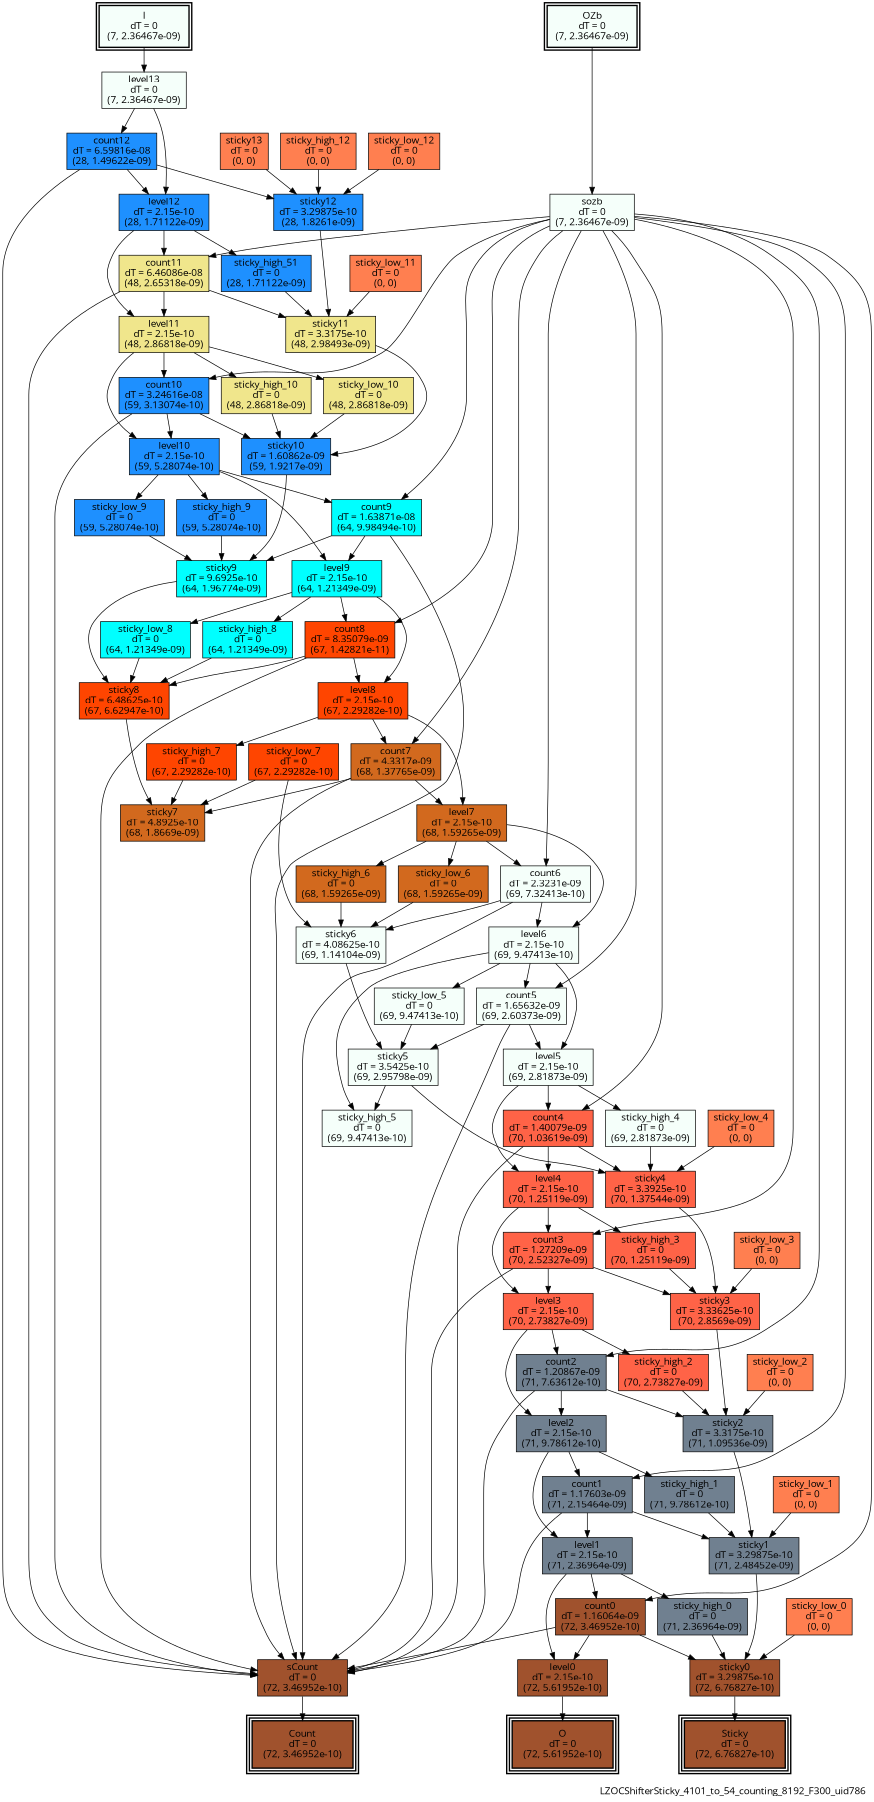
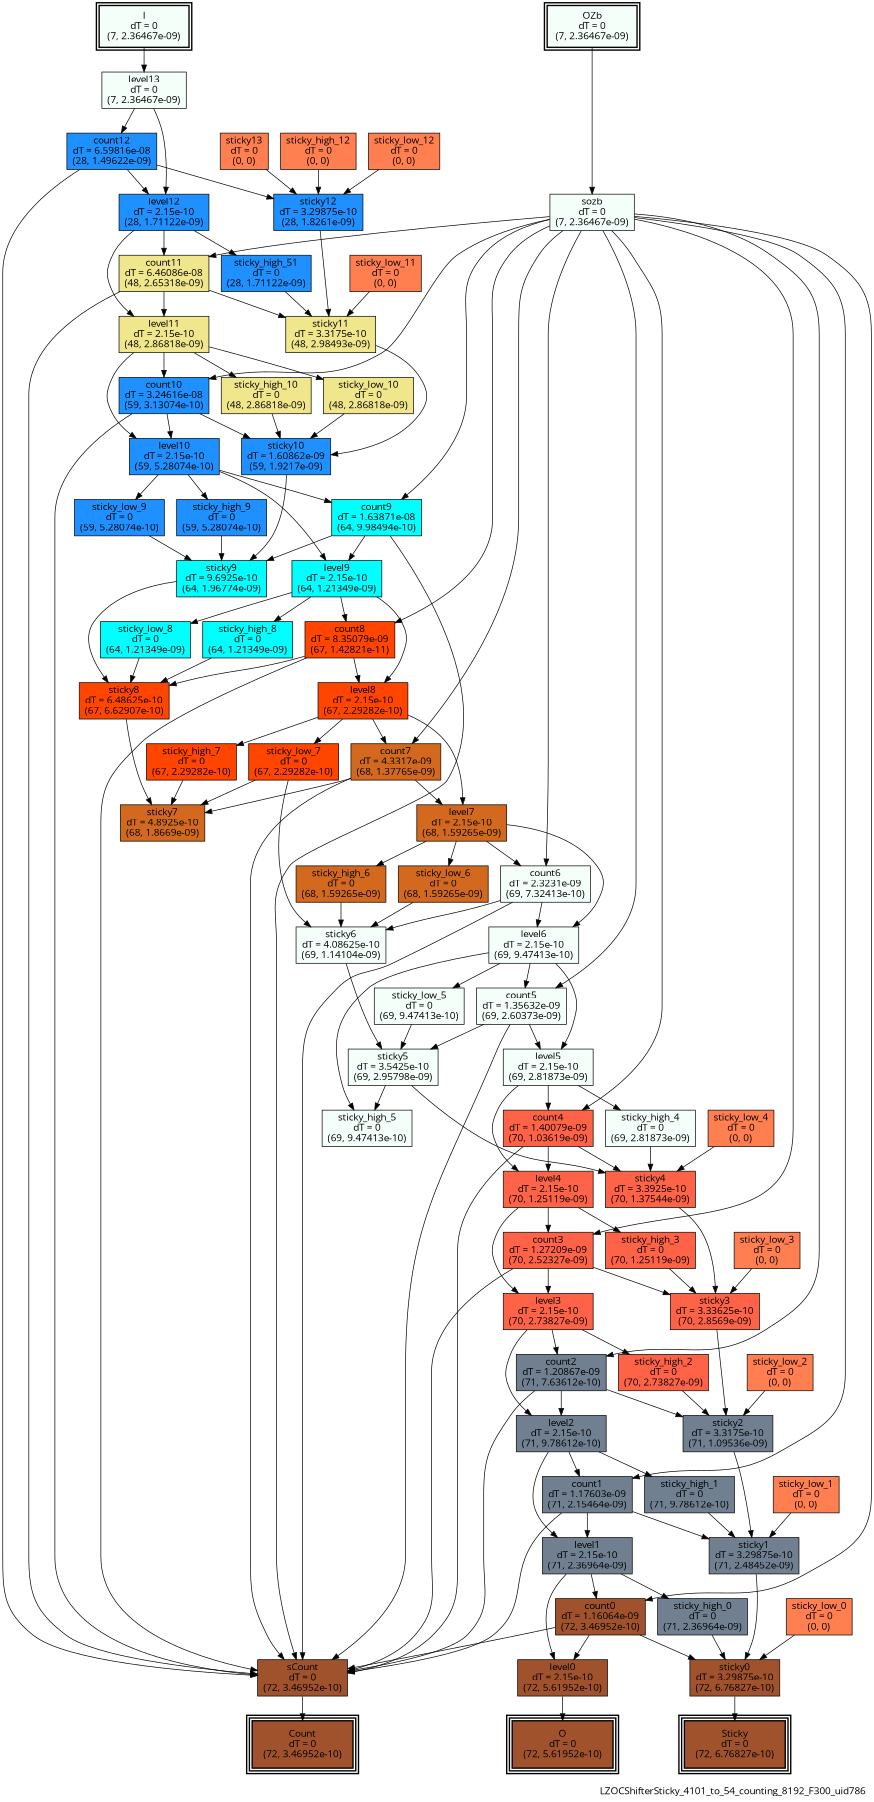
node "sticky8 dT = 6.48625e-10 (67, 6.62947e-10)": label "sticky8 dT = 6.48625e-10 (67, 6.62947e-10)" -> "sticky8 dT = 6.48625e-10 (67, 6.62907e-10)"
edge "level8 dT = 2.15e-10 (67, 2.29282e-10)" -> "sticky_low_7 dT = 0 (67, 2.29282e-10)": added
node "count5 dT = 1.65632e-09 (69, 2.60373e-09)": label "count5 dT = 1.65632e-09 (69, 2.60373e-09)" -> "count5 dT = 1.35632e-09 (69, 2.60373e-09)"
